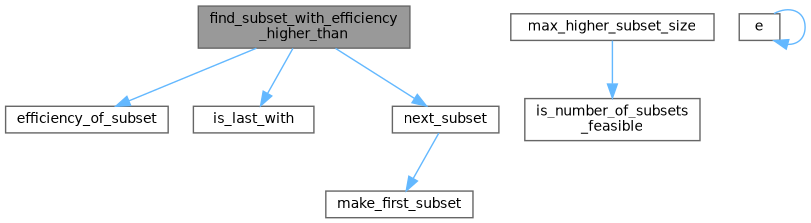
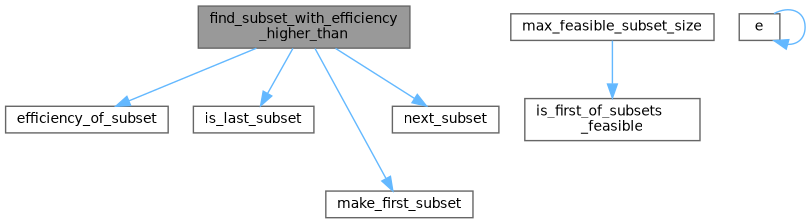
node "max_higher_subset_size": label "max_higher_subset_size" -> "max_feasible_subset_size"
node "is_last_with": label "is_last_with" -> "is_last_subset"
node "is_number_of_subsets _feasible": label "is_number_of_subsets _feasible" -> "is_first_of_subsets _feasible"
edge "next_subset" -> "make_first_subset": now "find_subset_with_efficiency _higher_than" -> "make_first_subset"
